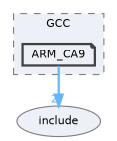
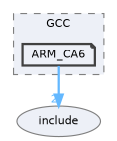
node "ARM_CA9": label "ARM_CA9" -> "ARM_CA6"
